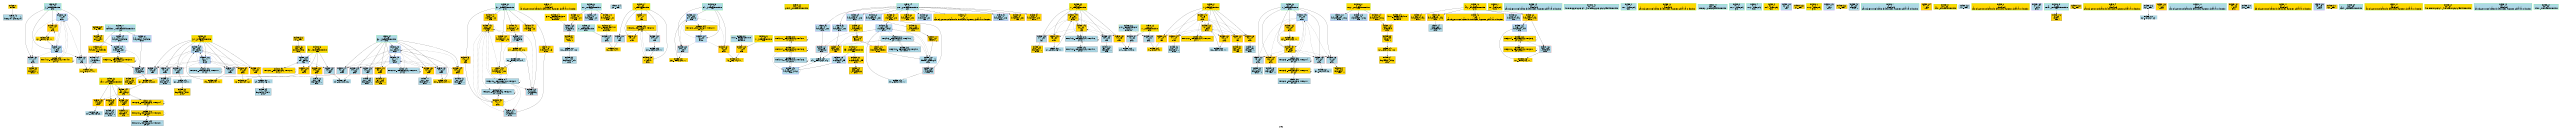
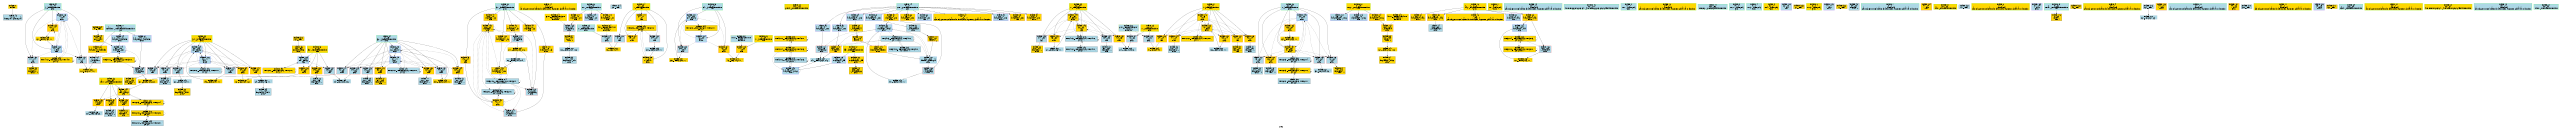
node "NodeID: 58": fillcolor gold -> lightblue
